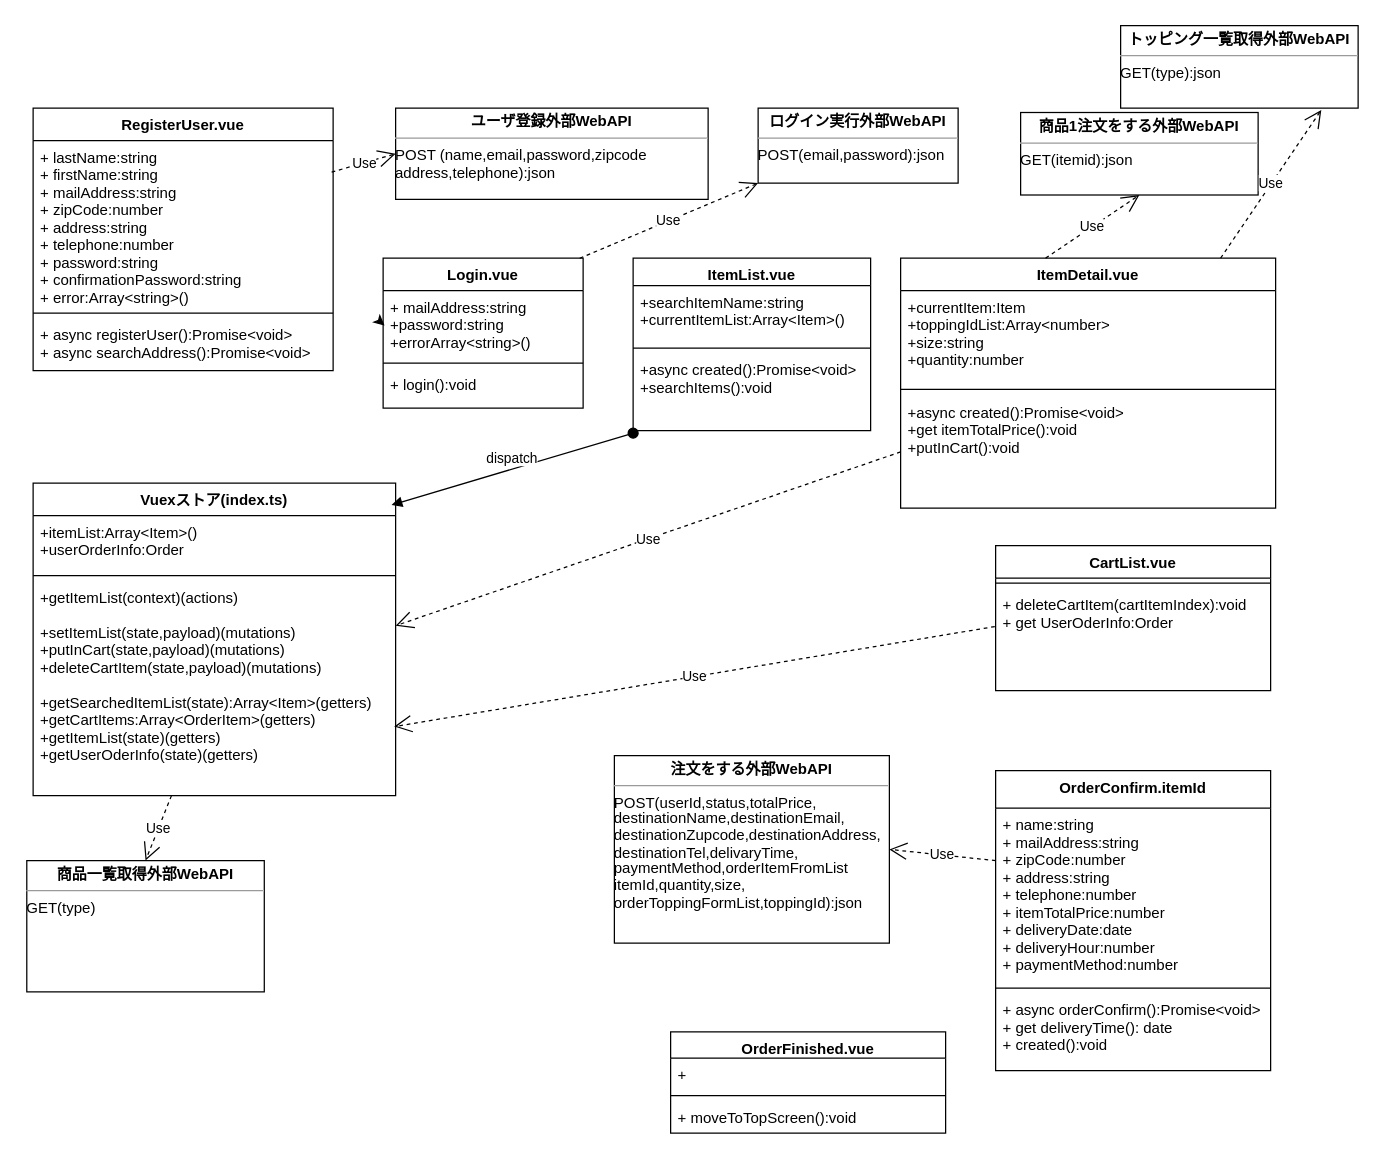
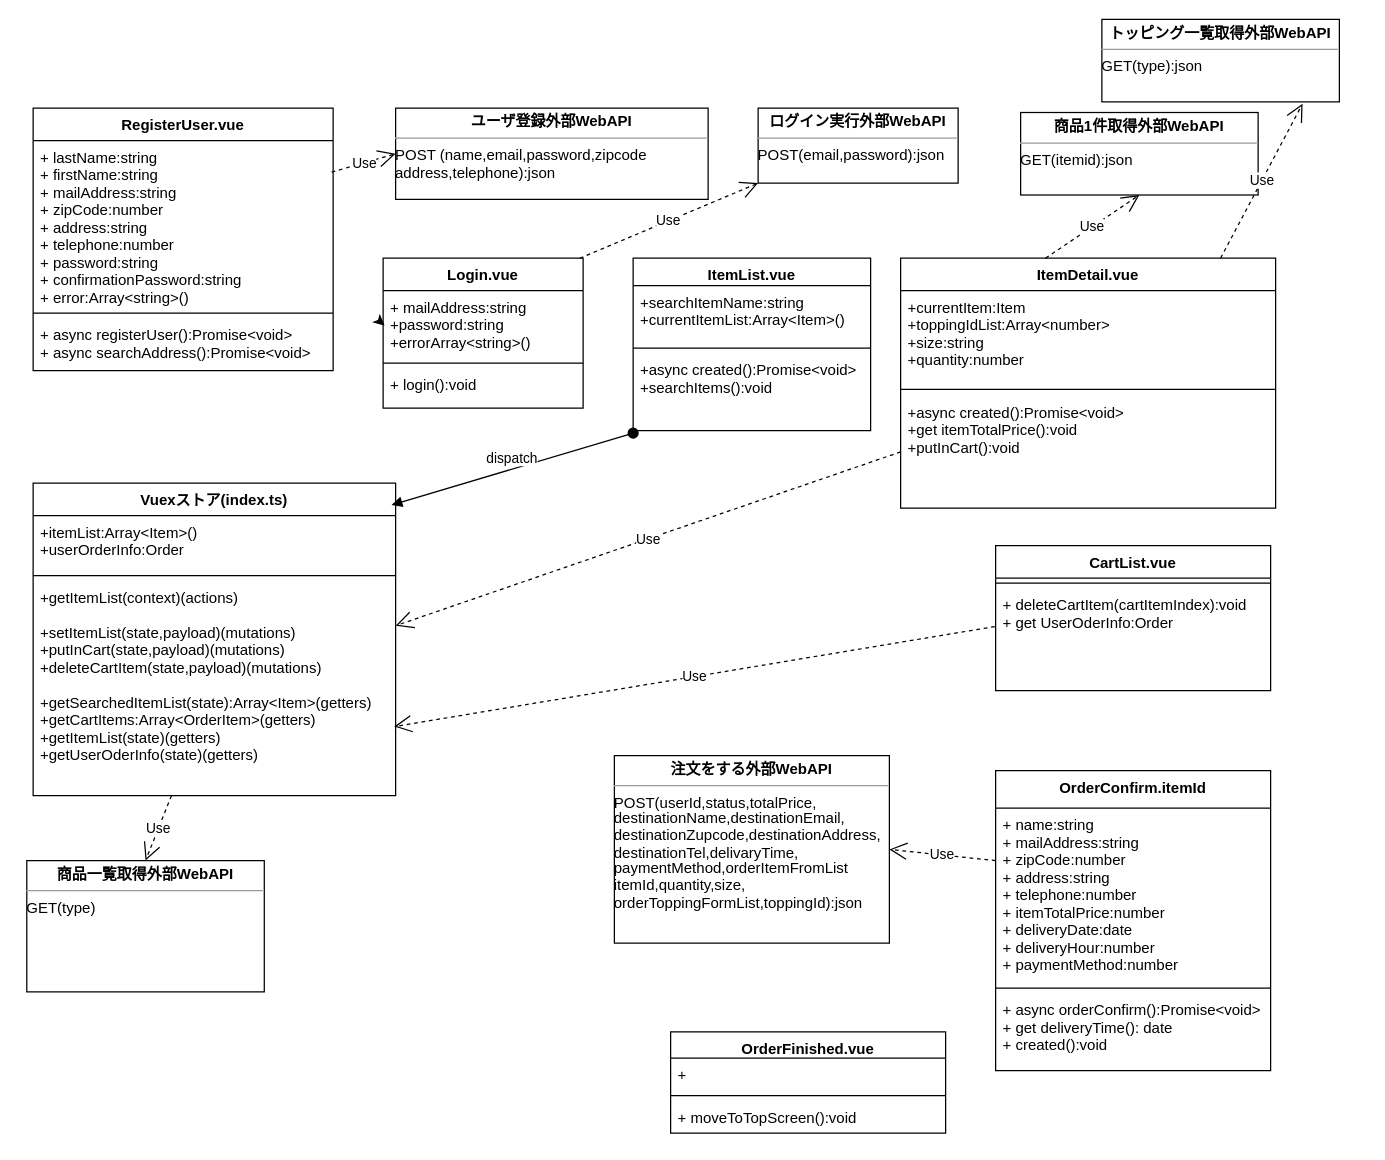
node "トッピング一覧取得外部WebAPI GET(type):json": moved (1239, 67) -> (1221, 61)
node "商品1注文をする外部WebAPI GET(itemid):json": label "商品1注文をする外部WebAPI GET(itemid):json" -> "商品1件取得外部WebAPI GET(itemid):json"
